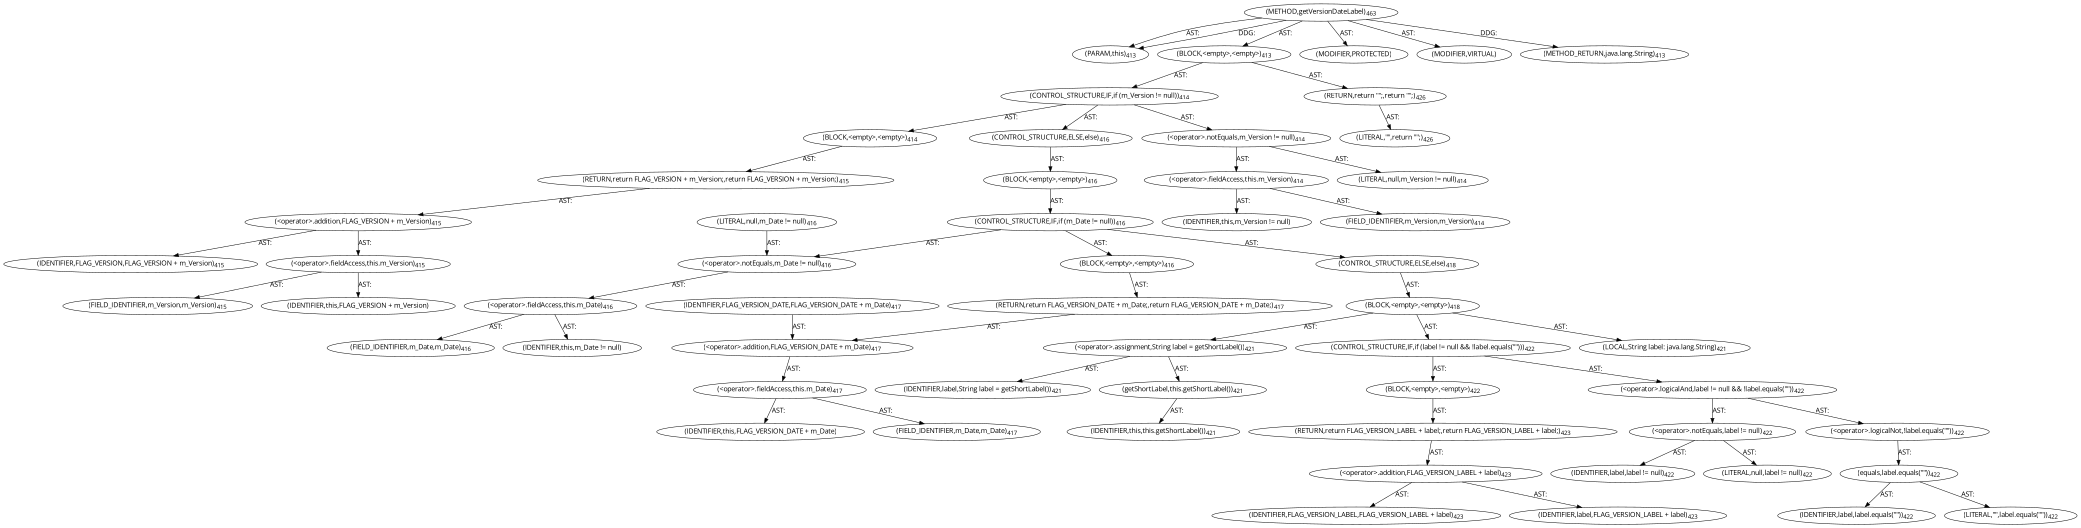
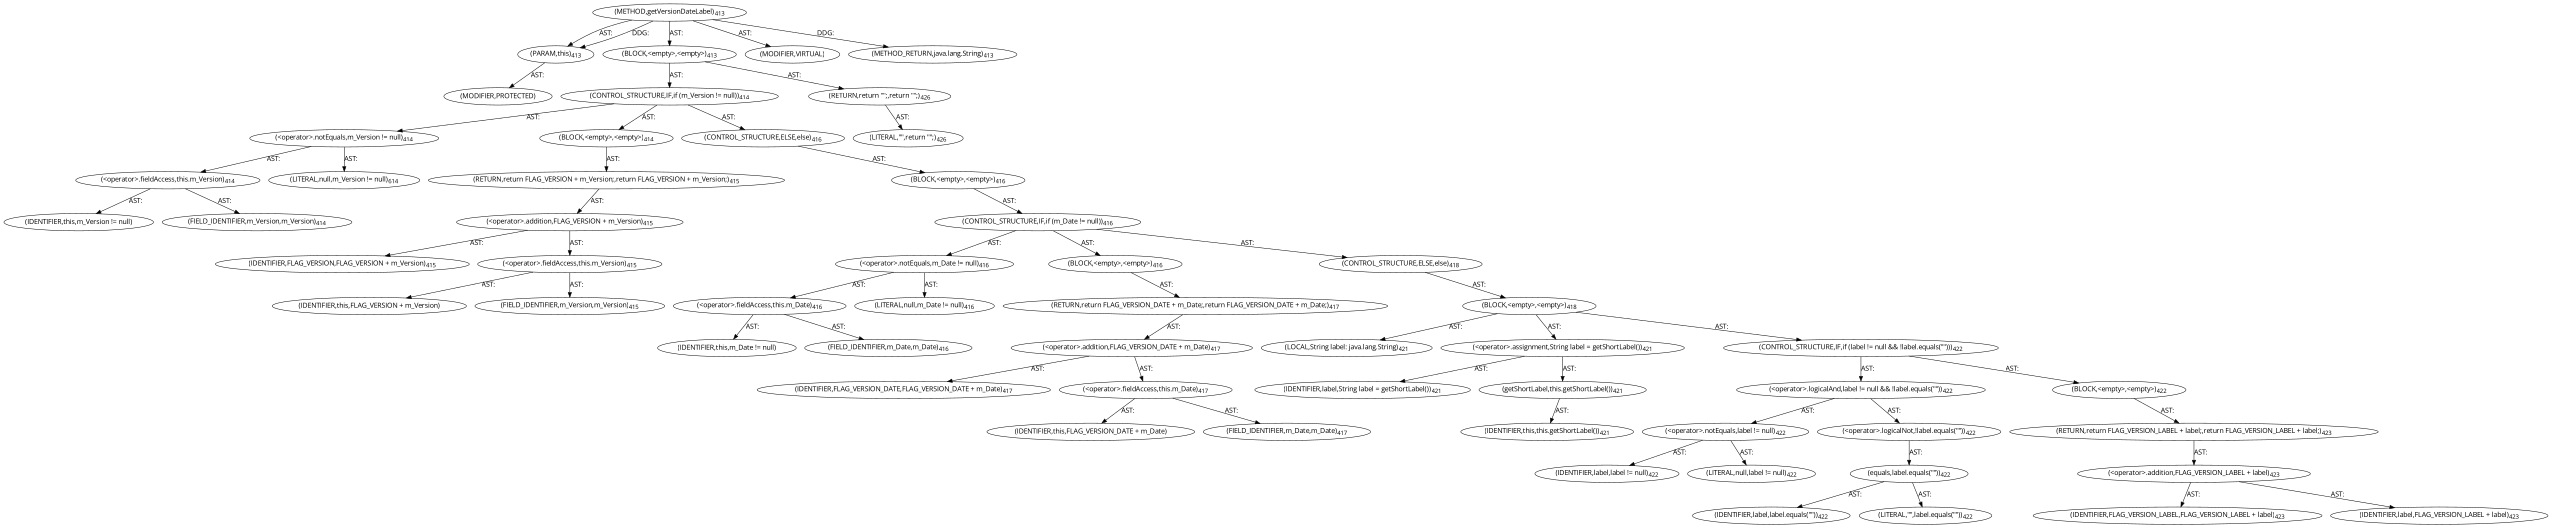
node "(METHOD,getVersionDateLabel)": text "463" -> "413"
edge "(METHOD,getVersionDateLabel)" -> "(MODIFIER,PROTECTED)": now "(PARAM,this)" -> "(MODIFIER,PROTECTED)"
node "(LITERAL,null,m_Version != null)": text "414" -> "614"
edge "(LITERAL,null,m_Date != null)" -> "(<operator>.notEquals,m_Date != null)": reversed
edge "(IDENTIFIER,FLAG_VERSION_DATE,FLAG_VERSION_DATE + m_Date)" -> "(<operator>.addition,FLAG_VERSION_DATE + m_Date)": reversed
